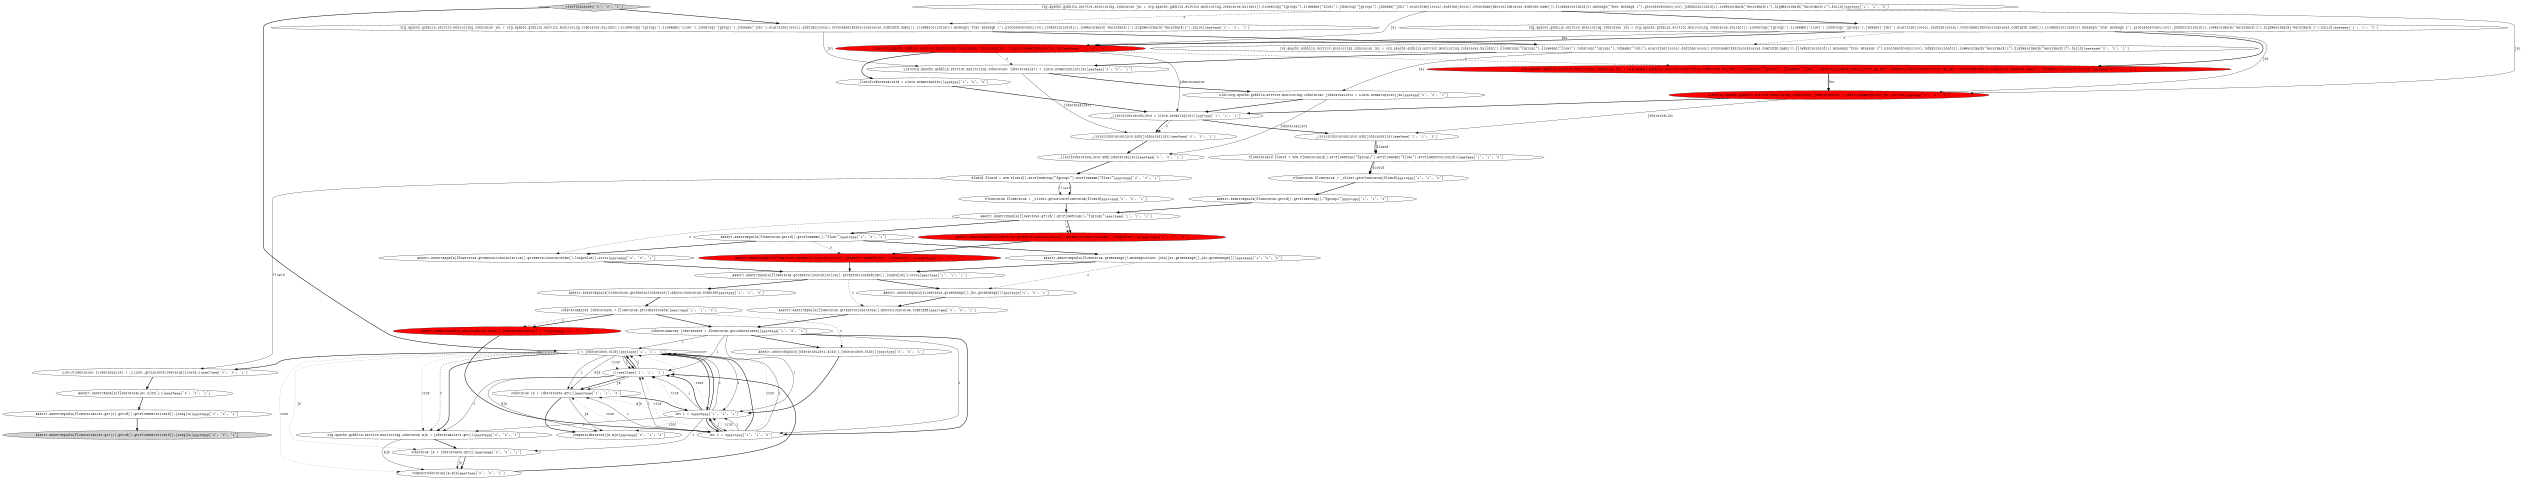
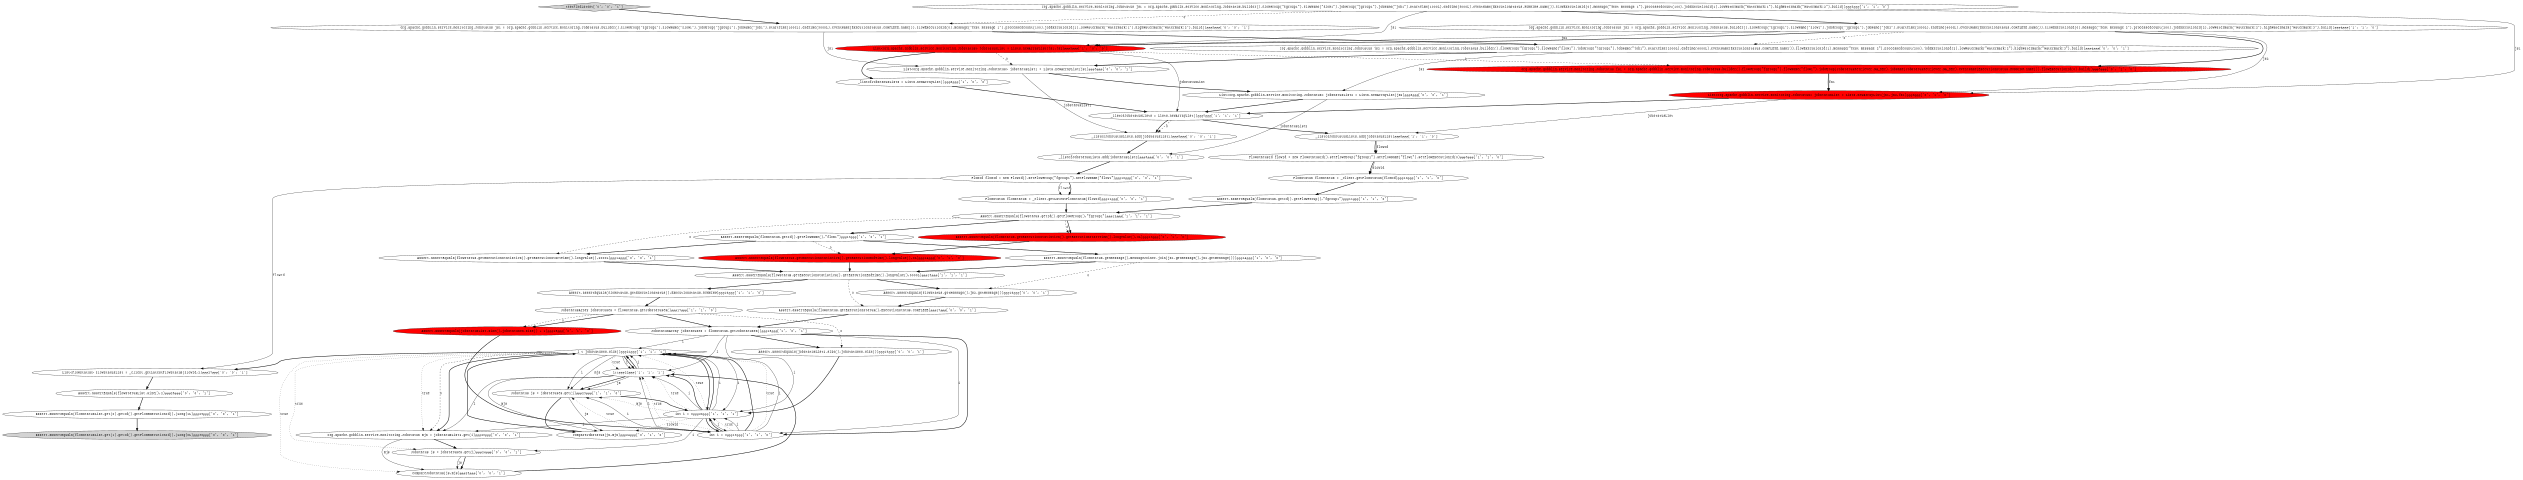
edge "testFindLatest['0', '0', '1']" -> "i < jobStatuses.size()@@@21@@@['1', '1', '1']": now "compareJobStatus(js,mjs)@@@24@@@['0', '1', '0']" -> "i < jobStatuses.size()@@@21@@@['1', '1', '1']"
edge "i < jobStatuses.size()@@@21@@@['1', '1', '1']" -> "JobStatus js = jobStatuses.get(i)@@@24@@@['0', '0', '1']": label "js" -> "true"
edge "int i = 0@@@20@@@['1', '1', '1']" -> "compareJobStatus(js,mjs)@@@24@@@['0', '1', '0']": label "true" -> "flowId"
